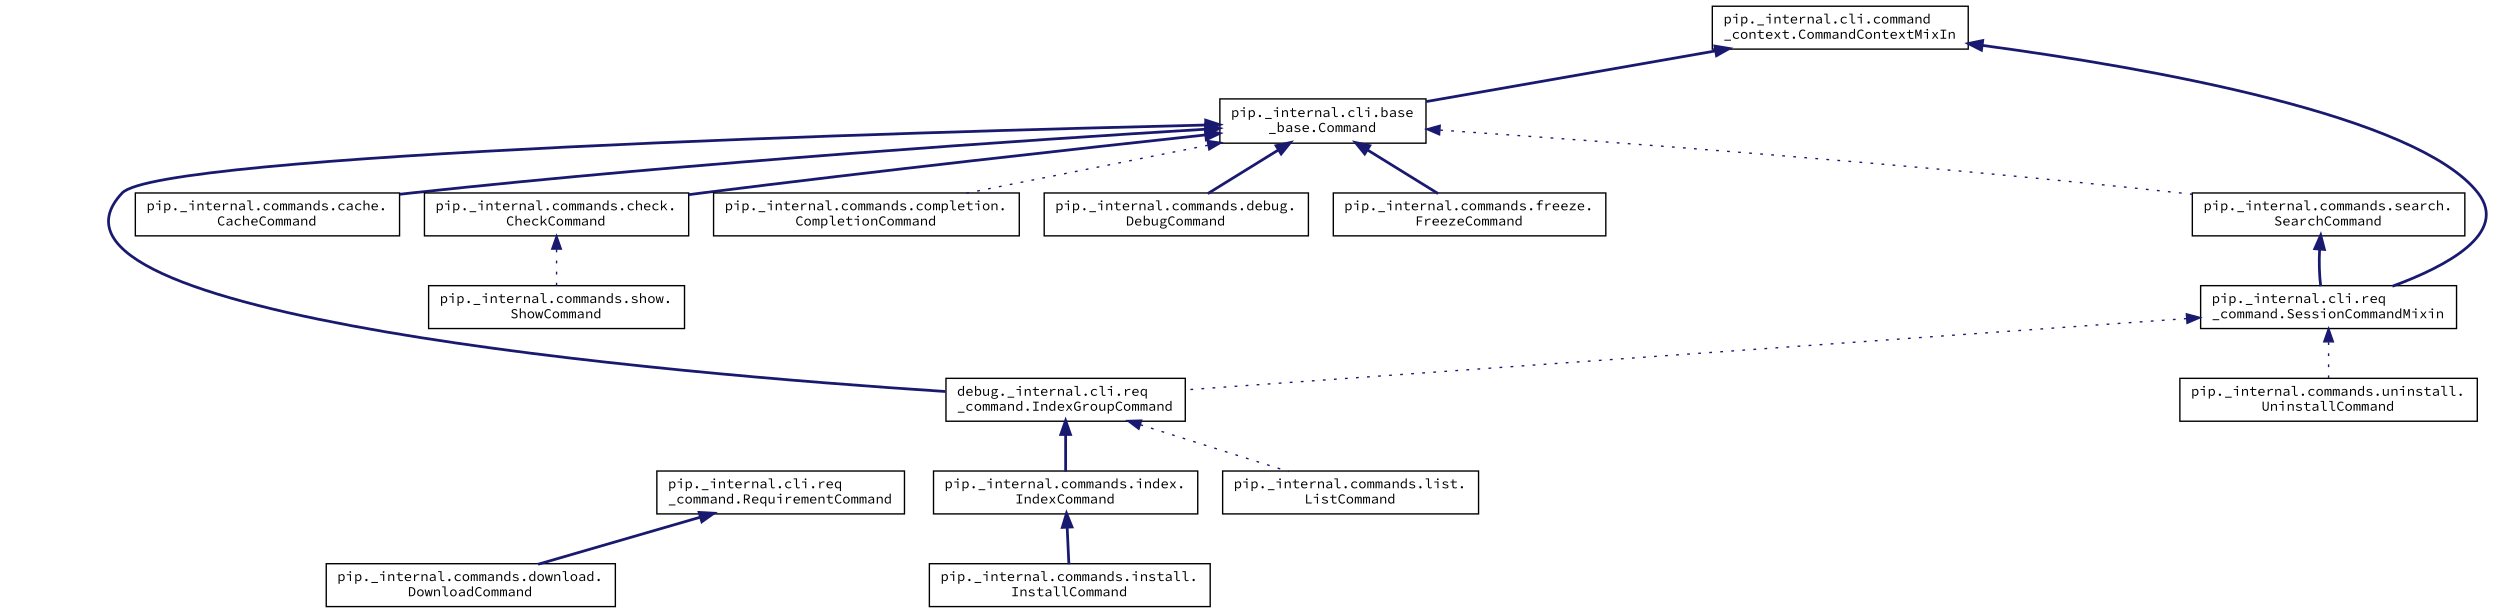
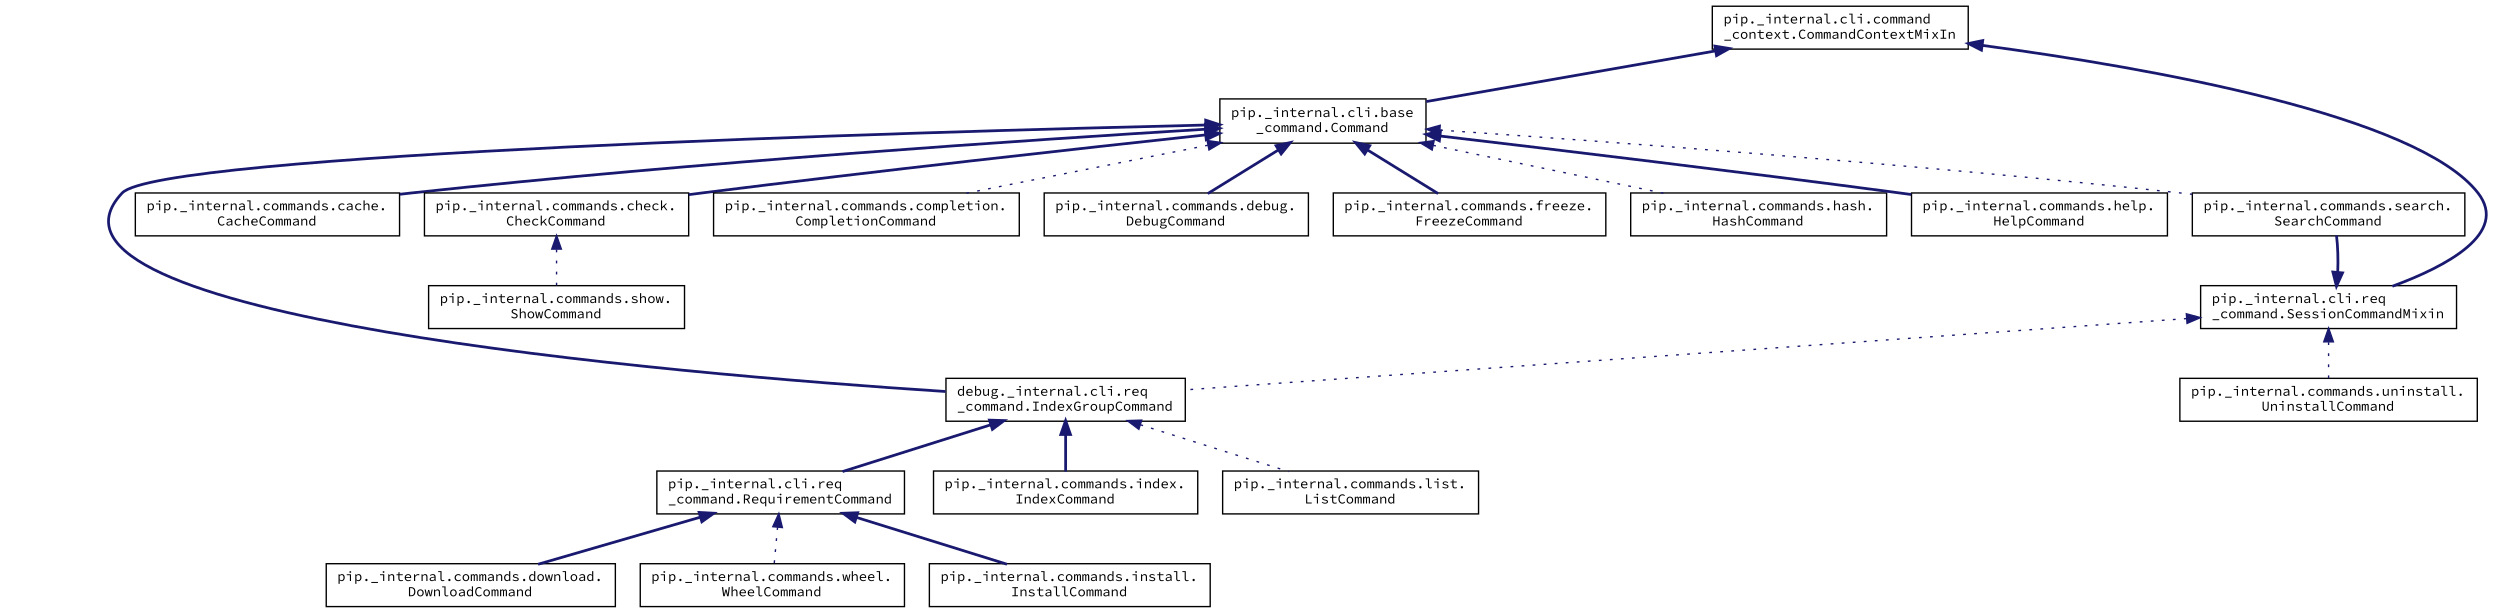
node "pip._internal.cli.base _base.Command": label "pip._internal.cli.base _base.Command" -> "pip._internal.cli.base _command.Command"
node "pip._internal.commands.hash. HashCommand": added
node "pip._internal.commands.help. HelpCommand": added
edge "pip._internal.cli.req _command.SessionCommandMixin" -> "pip._internal.commands.search. SearchCommand": reversed
edge "pip._internal.cli.req _command.RequirementCommand" -> "debug._internal.cli.req _command.IndexGroupCommand": added
edge "pip._internal.commands.install. InstallCommand" -> "pip._internal.commands.index. IndexCommand": now "pip._internal.commands.install. InstallCommand" -> "pip._internal.cli.req _command.RequirementCommand"
node "pip._internal.commands.wheel. WheelCommand": added
